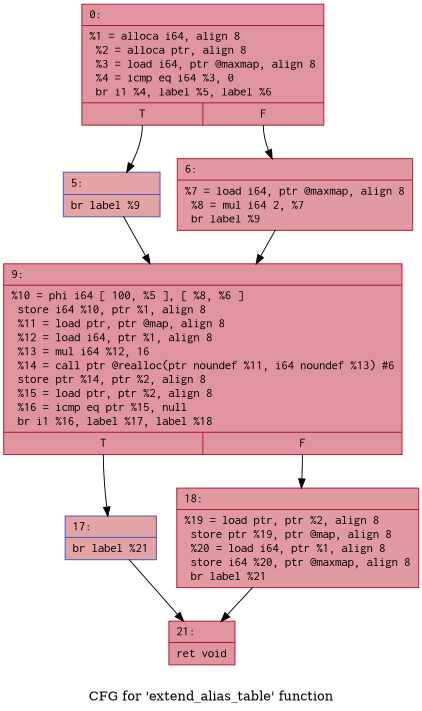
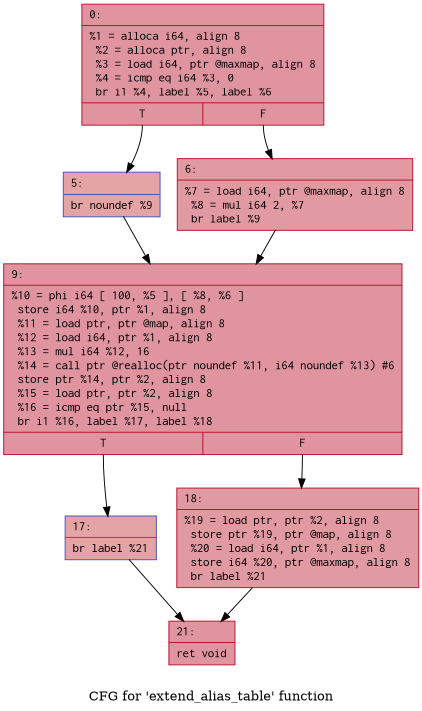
node "5:": text "br label %9" -> "br noundef %9"
